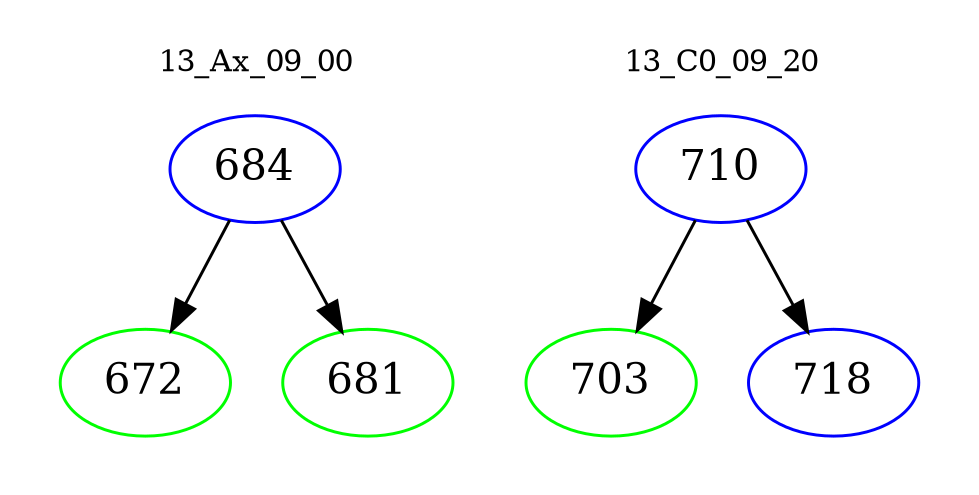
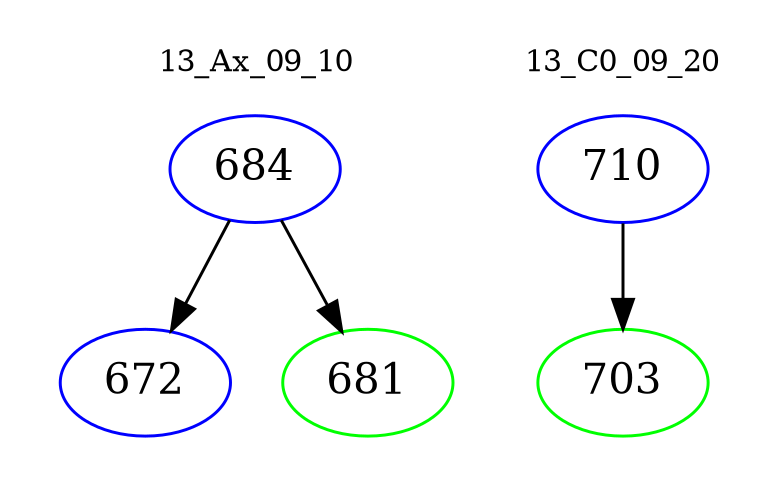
cluster "13_Ax_09_00": label "13_Ax_09_00" -> "13_Ax_09_10"
node "672": color green -> blue
node "718": removed
